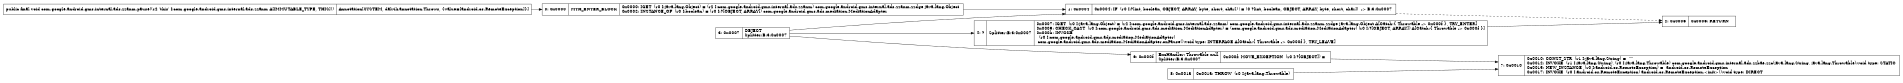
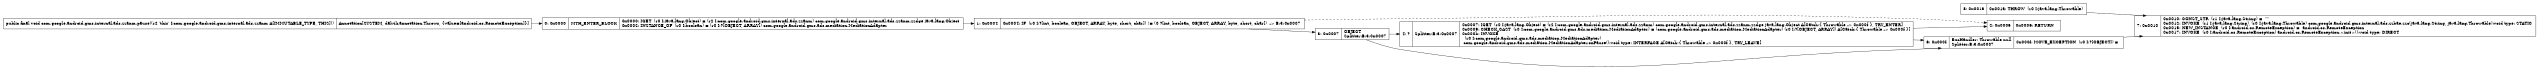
edge "3: 0x0007" -> "1: 0x0004": reversed
edge "4: ?" -> "6: 0x000f": added
